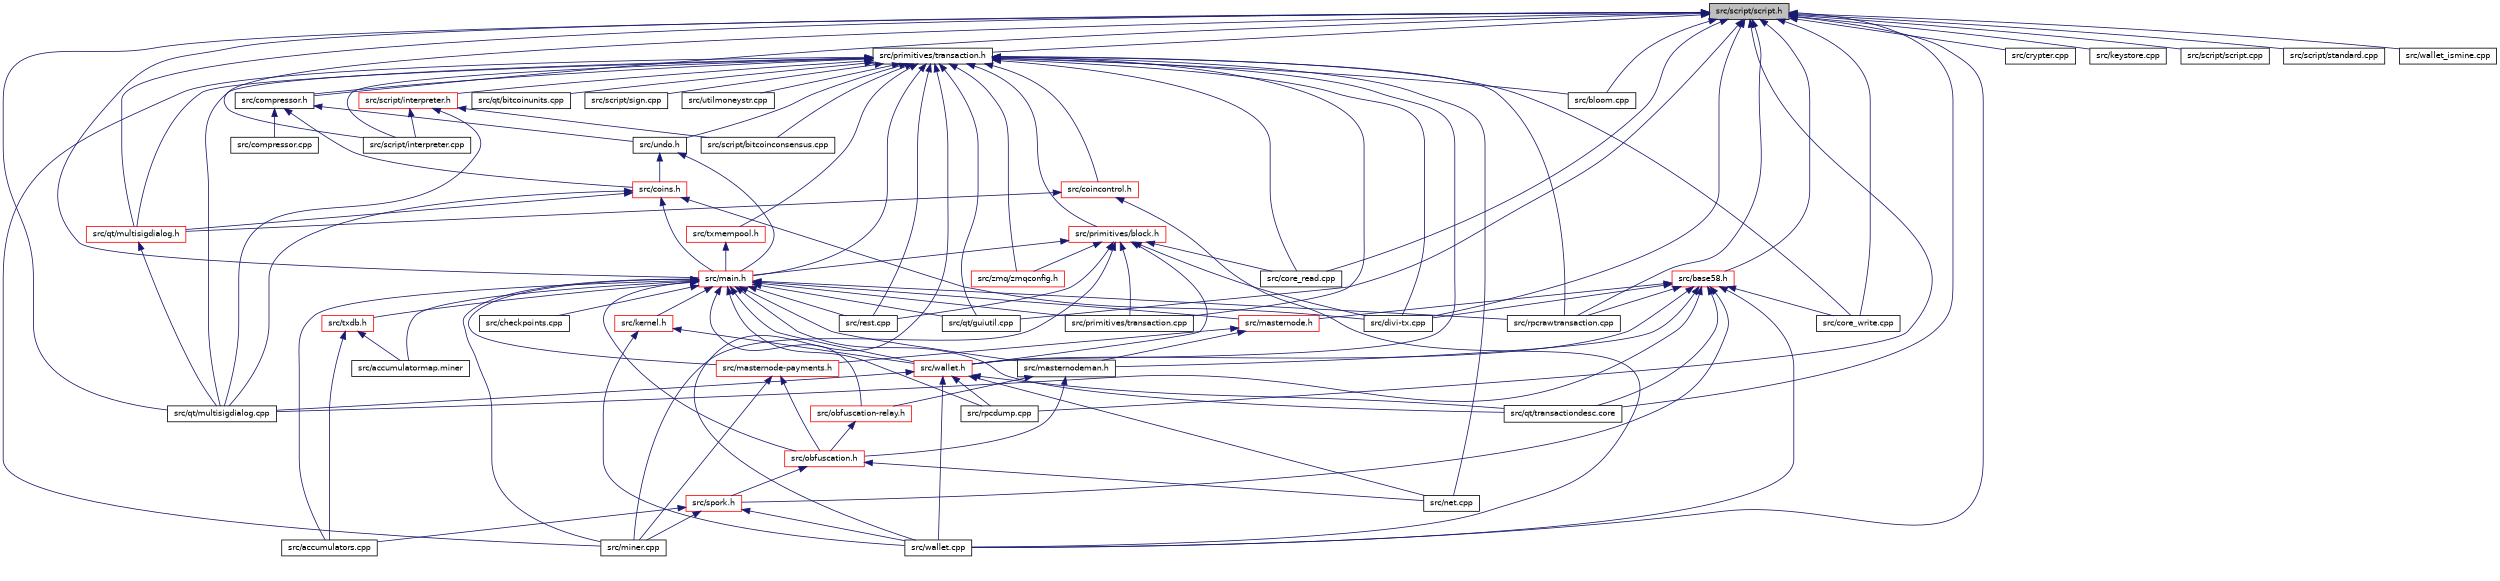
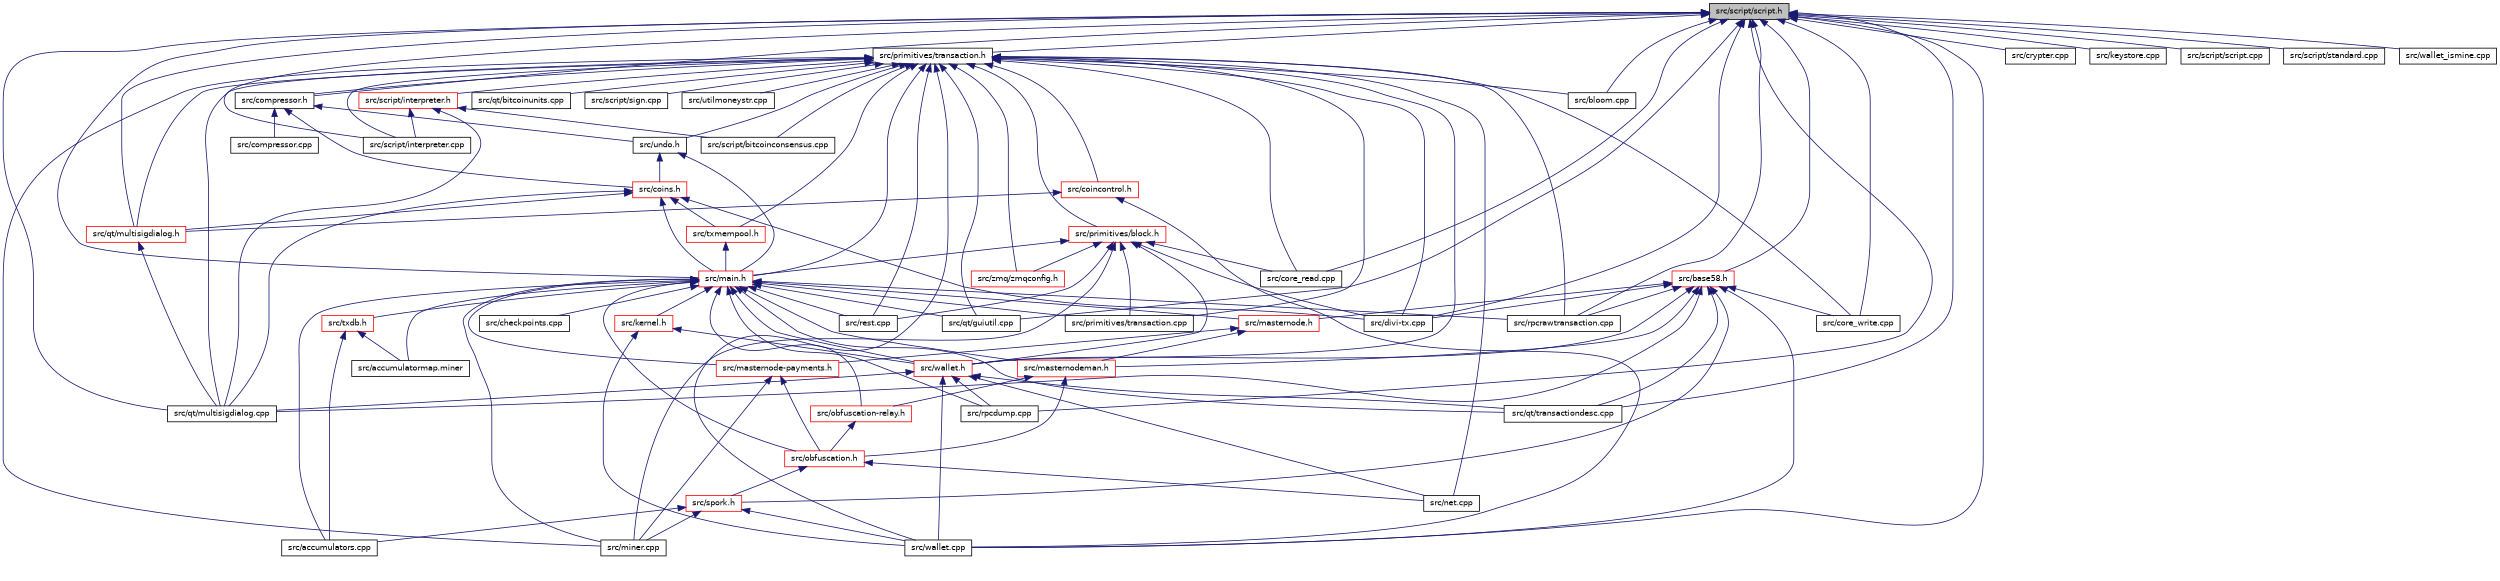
edge "src/txmempool.h" -> "src/coins.h": added
node "src/masternodeman.h": color black -> red
node "src/qt/transactiondesc.core": label "src/qt/transactiondesc.core" -> "src/qt/transactiondesc.cpp"
